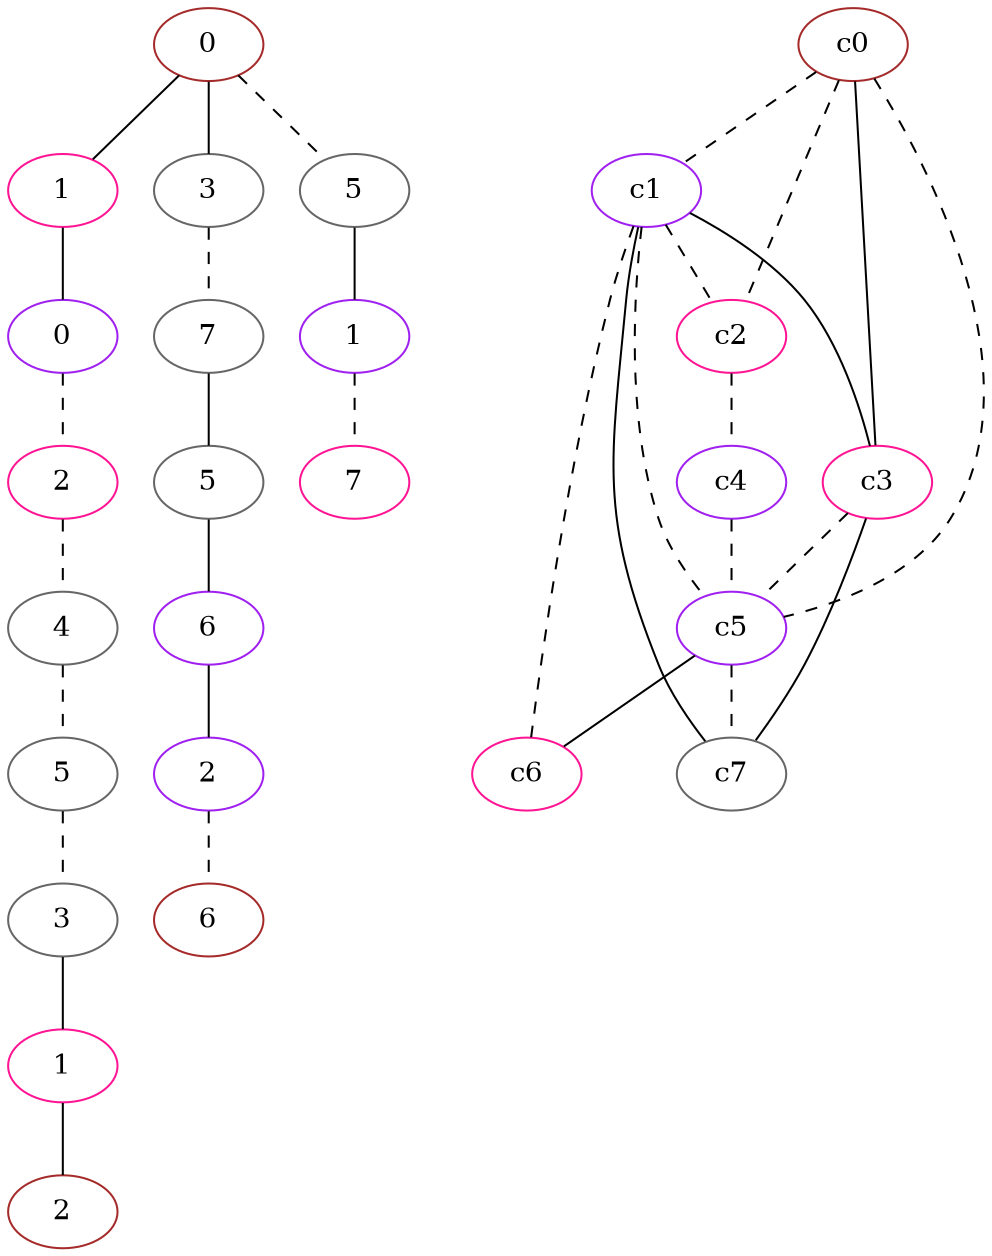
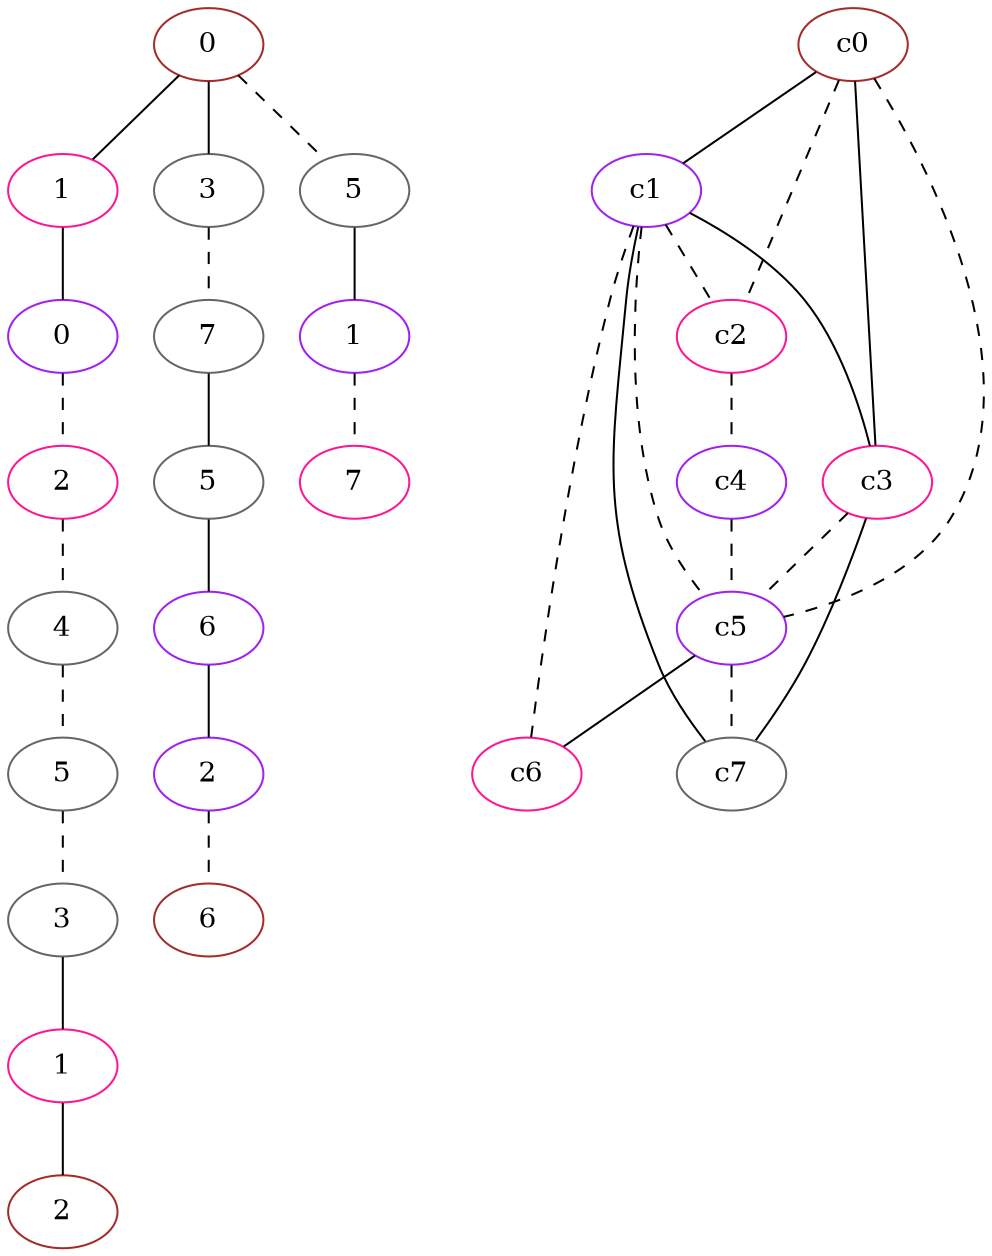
edge "c0" -- "c1": style dashed -> solid
